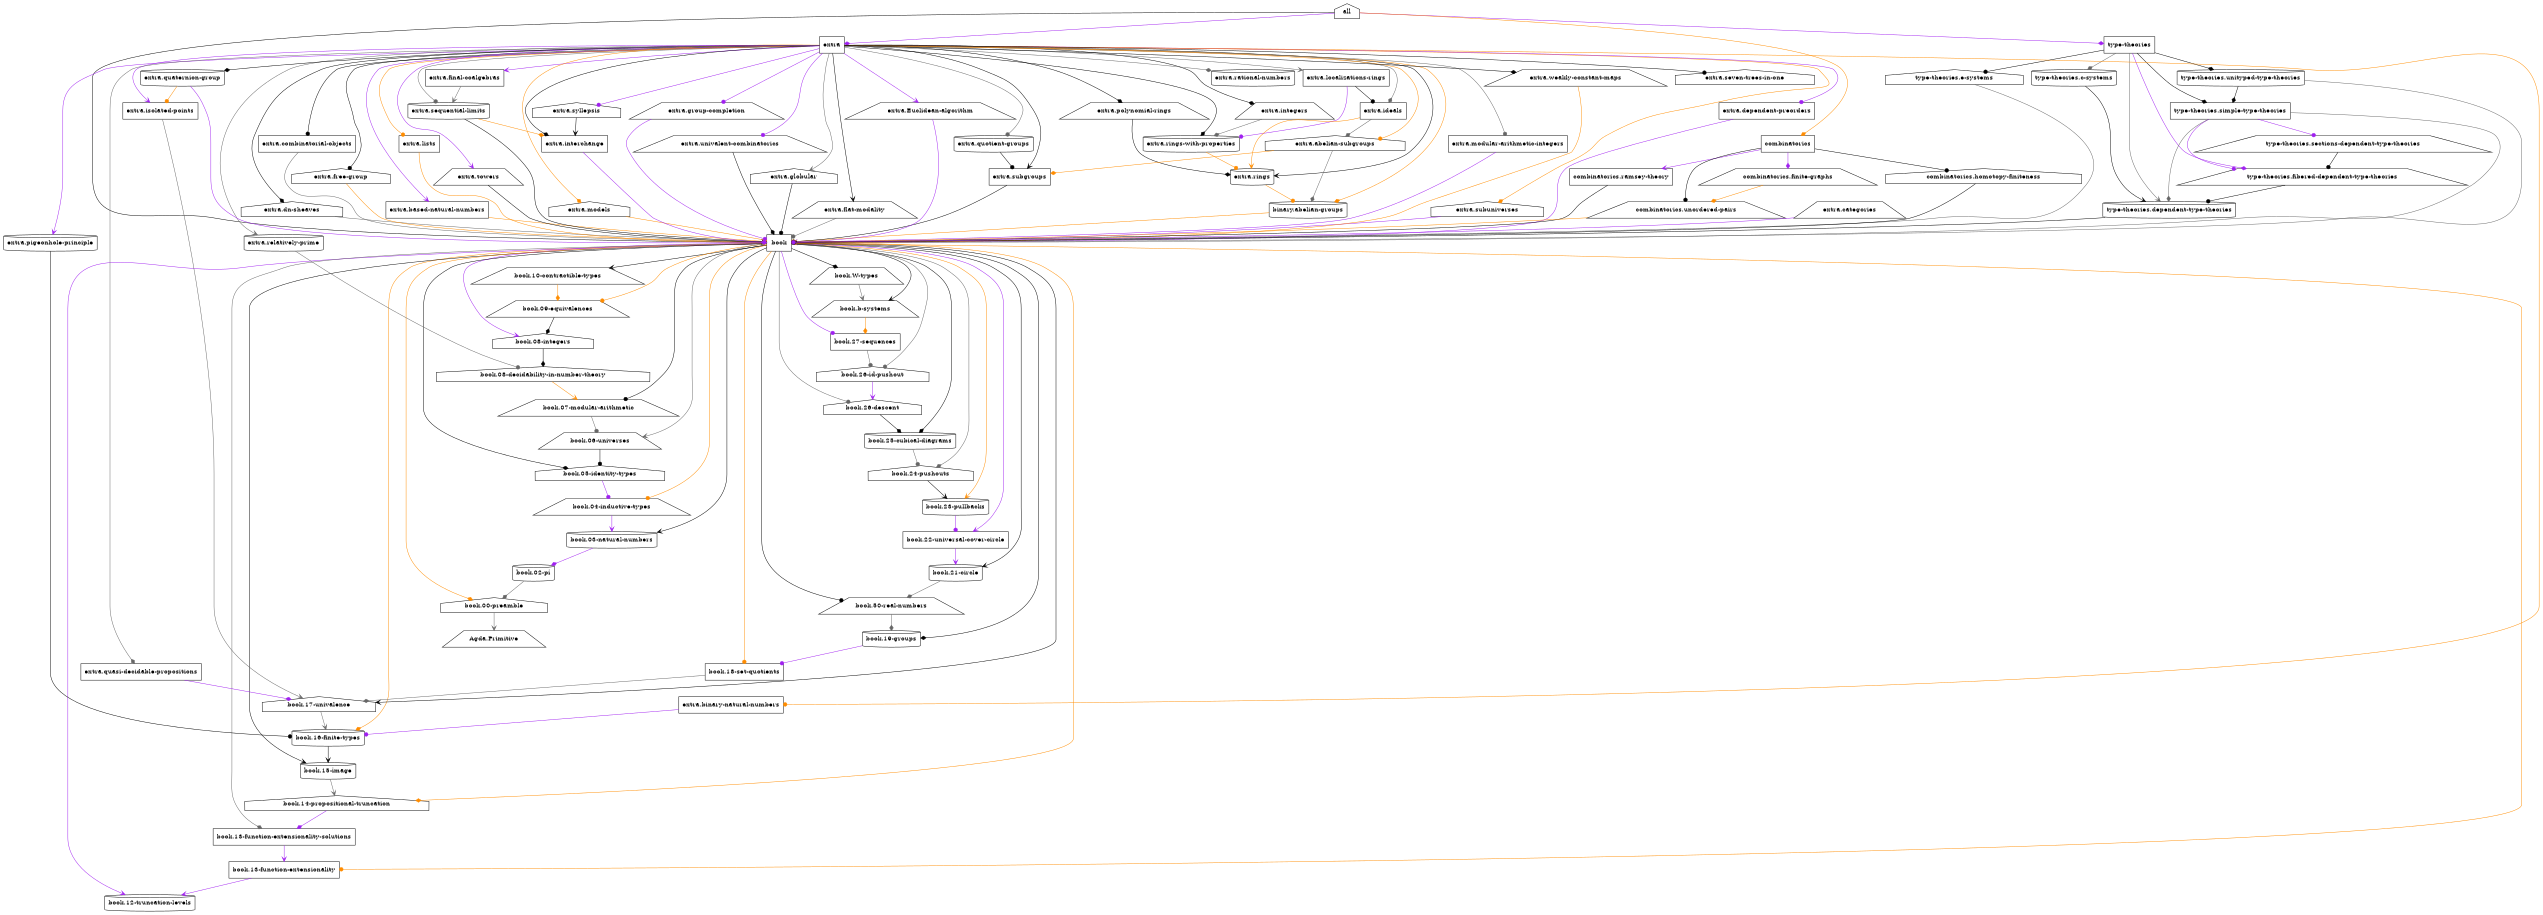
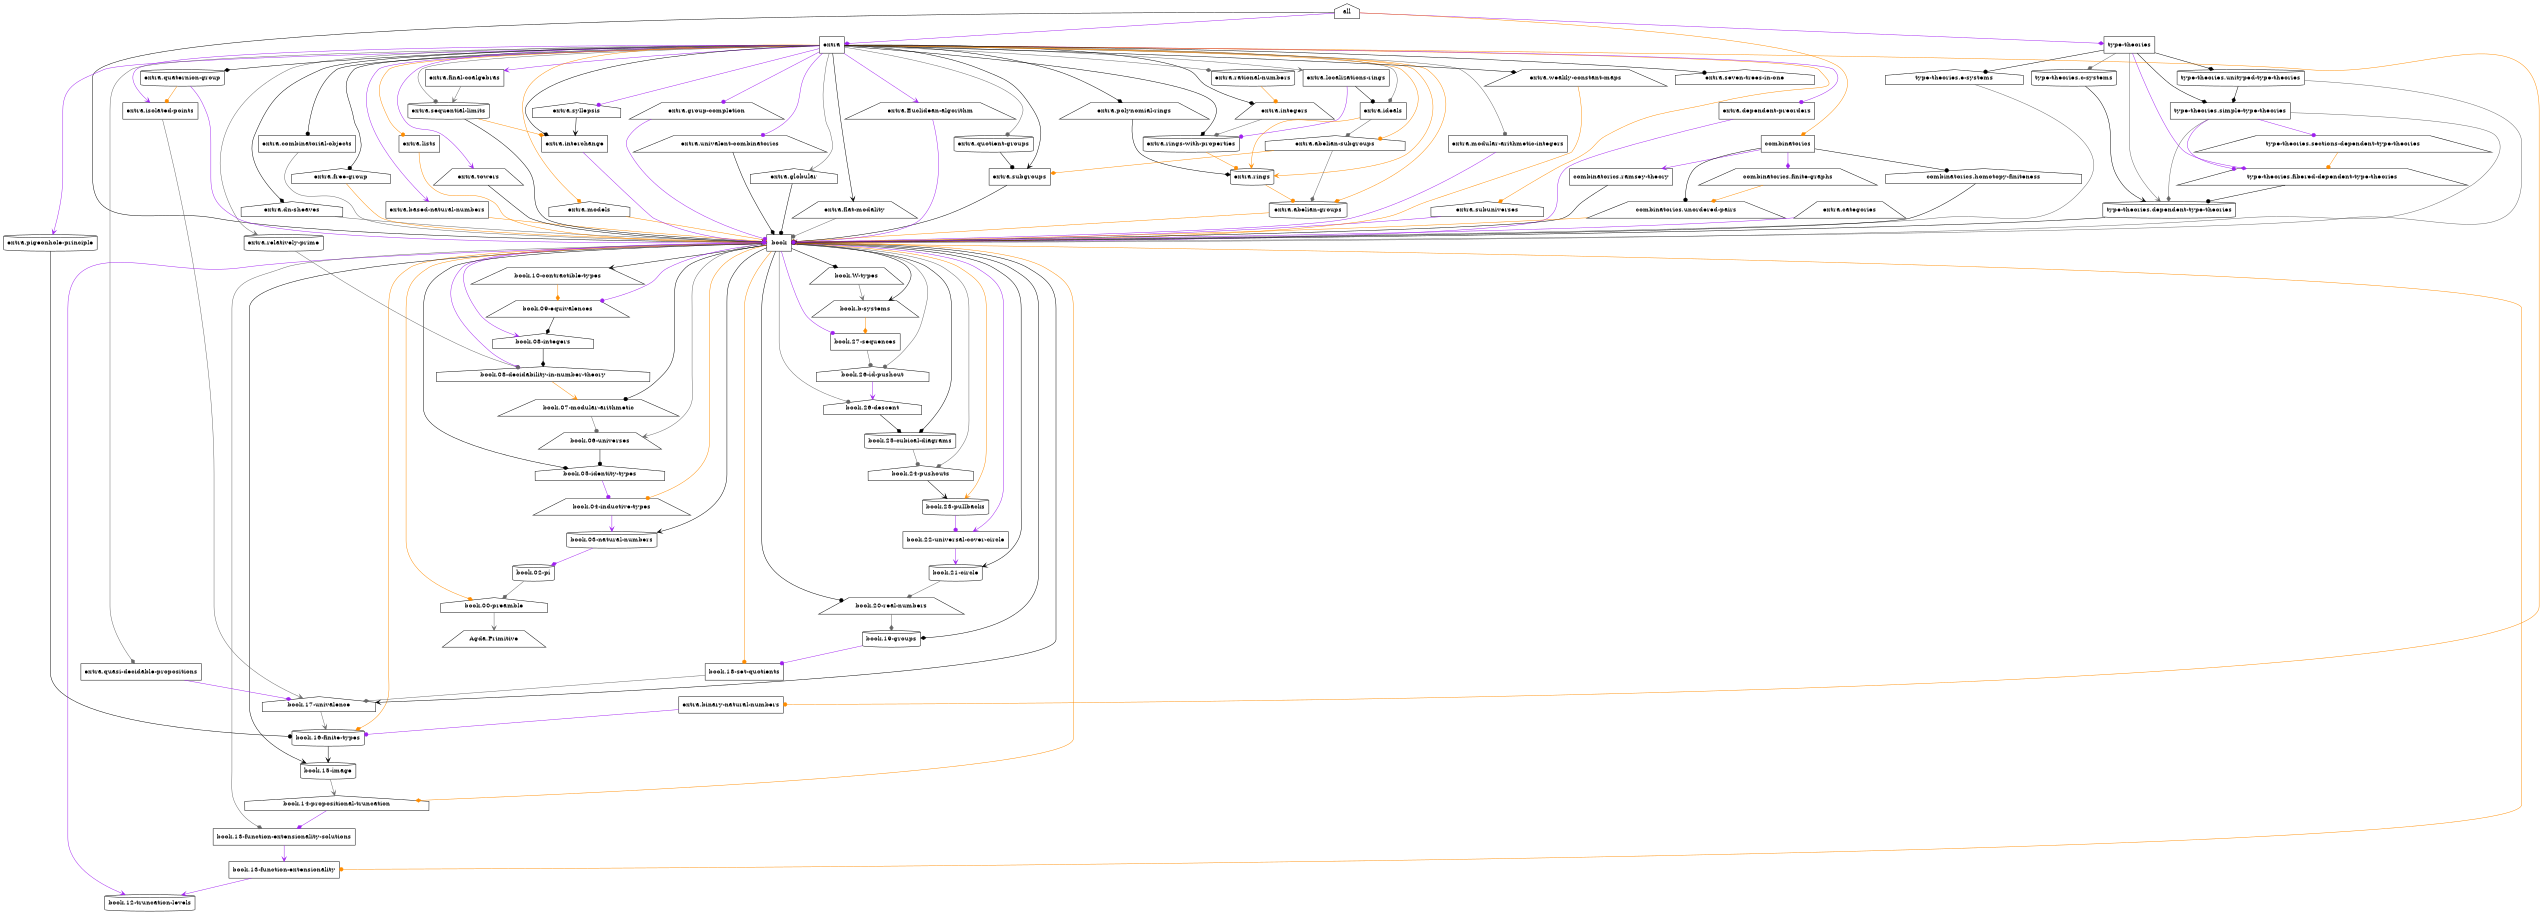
edge "extra" -> "extra.rings": color black -> darkorange
edge "extra.rational-numbers" -> "extra.integers": added
edge "type-theories.sections-dependent-type-theories" -> "type-theories.fibered-dependent-type-theories": color black -> darkorange
node "binary.abelian-groups": label "binary.abelian-groups" -> "extra.abelian-groups"
edge "book" -> "book.09-equivalences": color darkorange -> purple
edge "book" -> "book.08-decidability-in-number-theory": added
node "book.50-real-numbers": label "book.50-real-numbers" -> "book.20-real-numbers"
